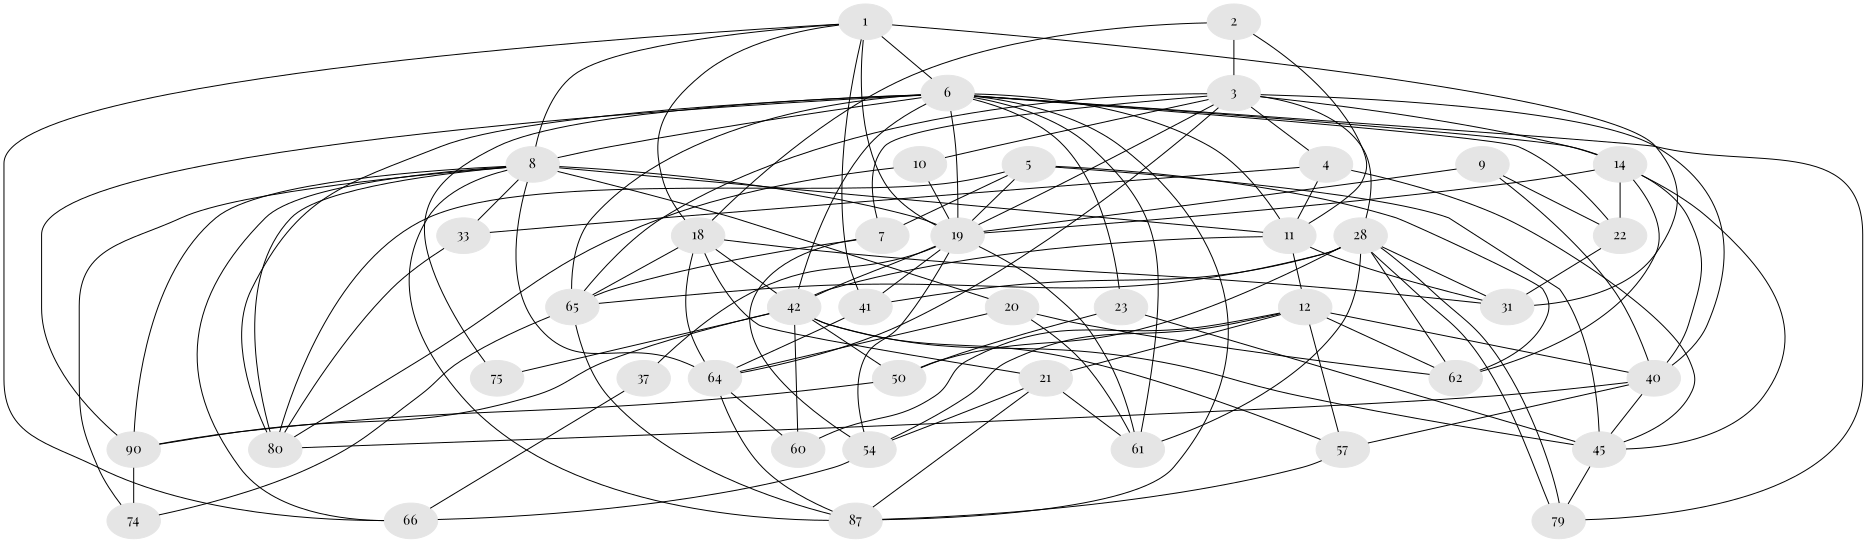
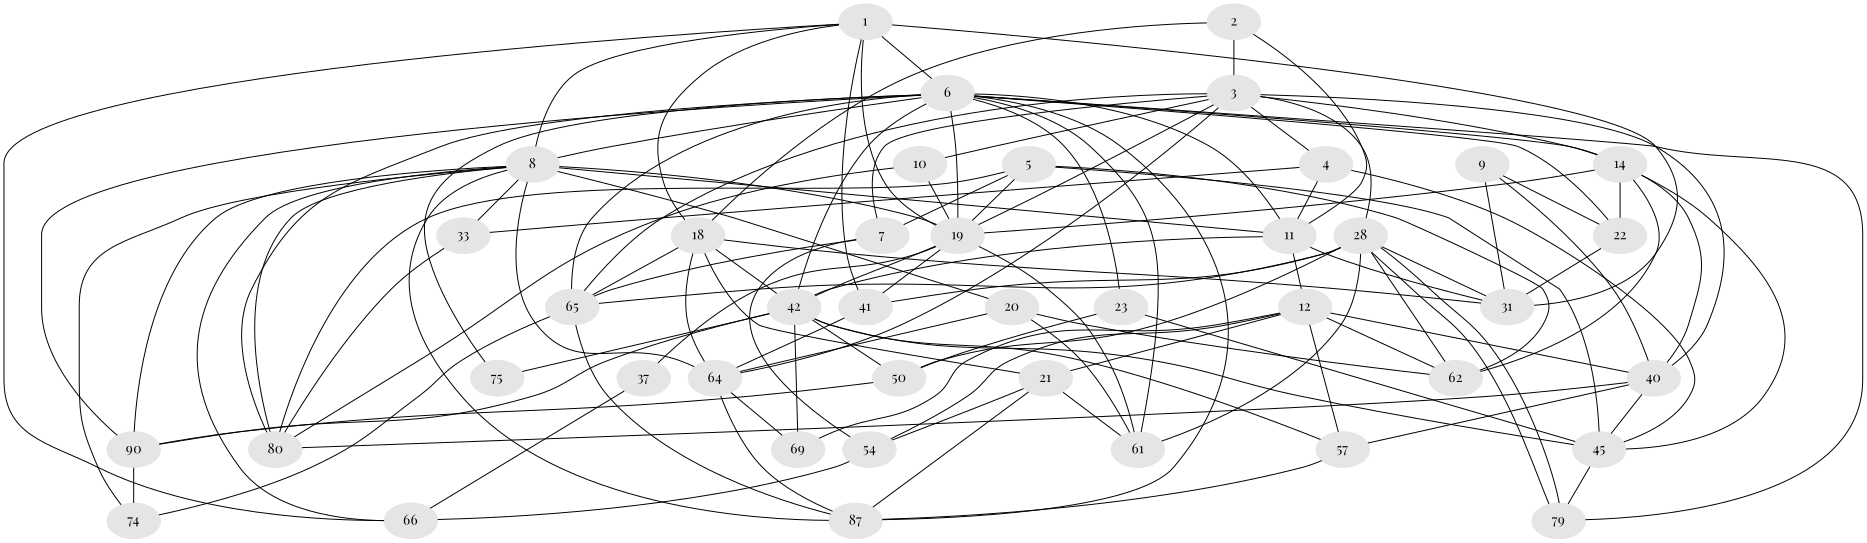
edge "9" -- "19": now "9" -- "31"
edge "19" -- "54": removed
node "60": label "60" -> "69"
